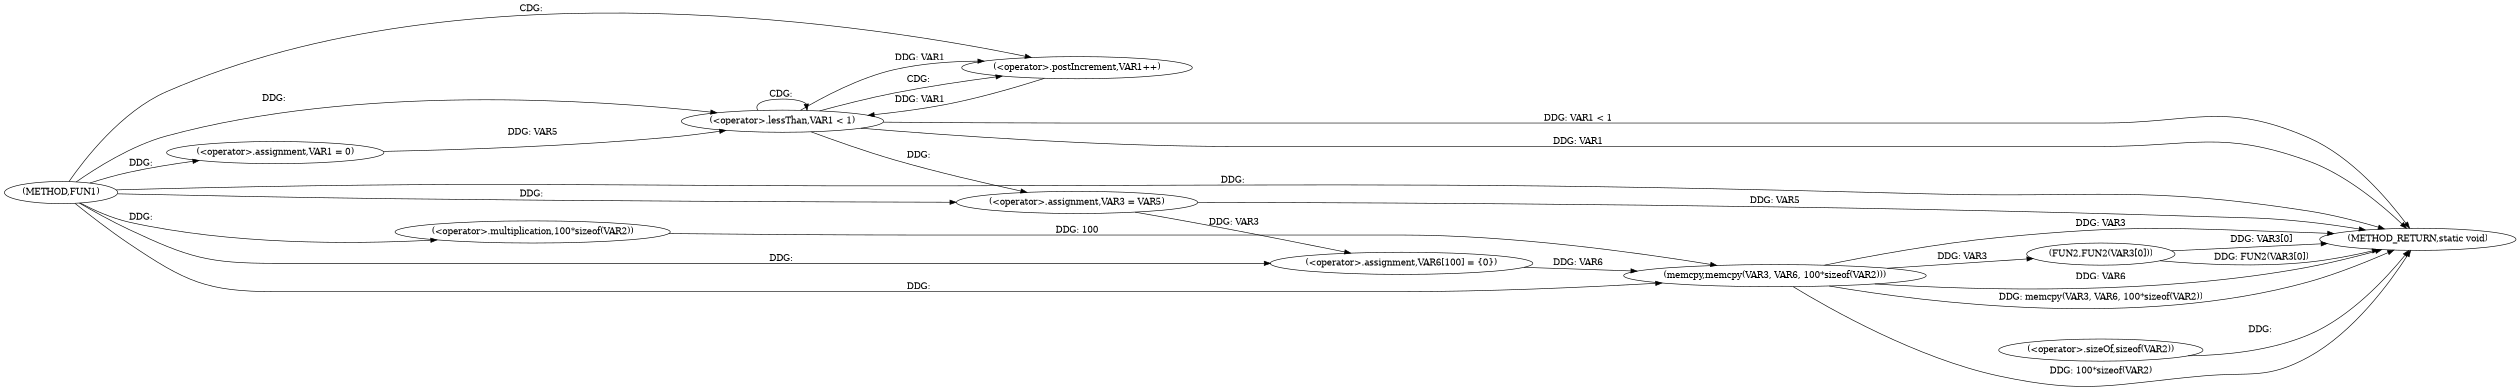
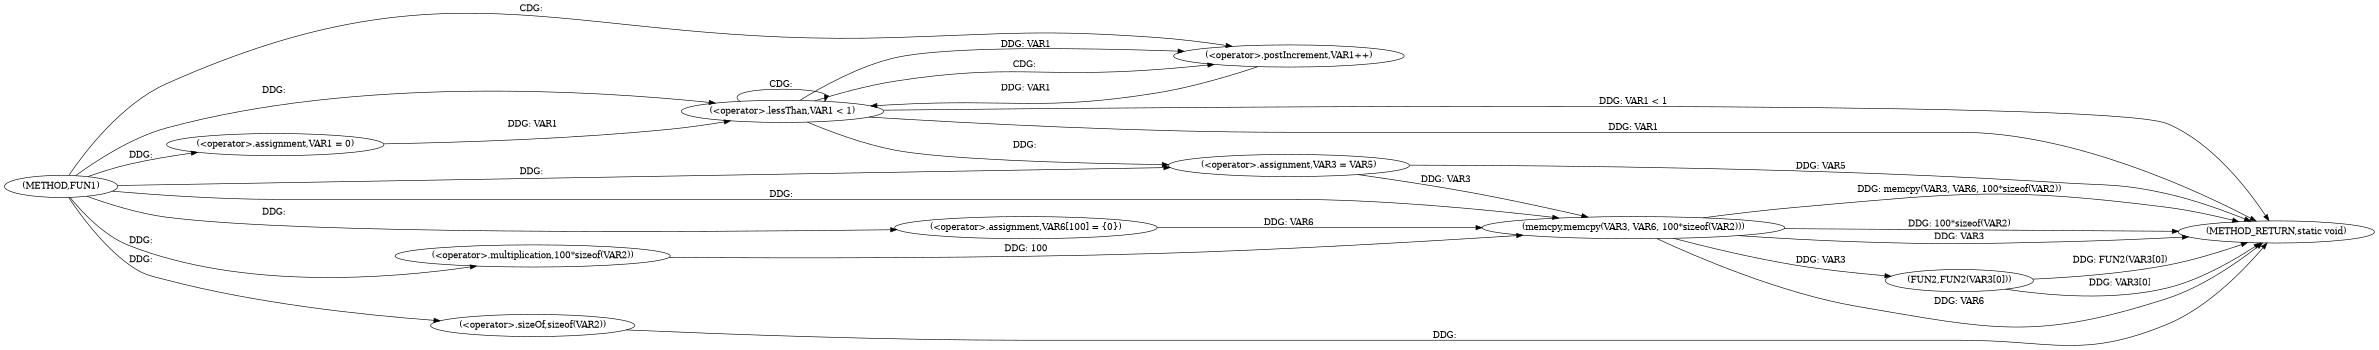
edge "(<operator>.assignment,VAR1 = 0)" -> "(<operator>.lessThan,VAR1 < 1)": label "DDG: VAR5" -> "DDG: VAR1"
edge "(METHOD,FUN1)" -> "(METHOD_RETURN,static void)": now "(METHOD,FUN1)" -> "(<operator>.sizeOf,sizeof(VAR2))"
edge "(<operator>.assignment,VAR3 = VAR5)" -> "(<operator>.assignment,VAR6[100] = {0})": now "(<operator>.assignment,VAR3 = VAR5)" -> "(memcpy,memcpy(VAR3, VAR6, 100*sizeof(VAR2)))"
